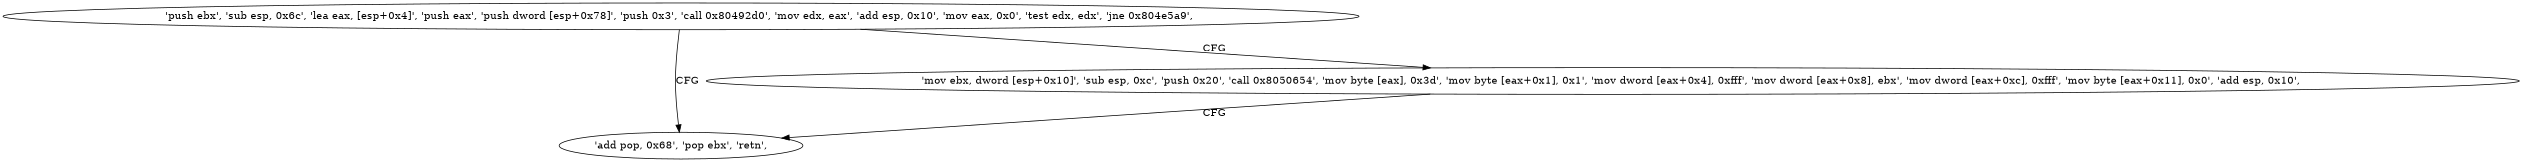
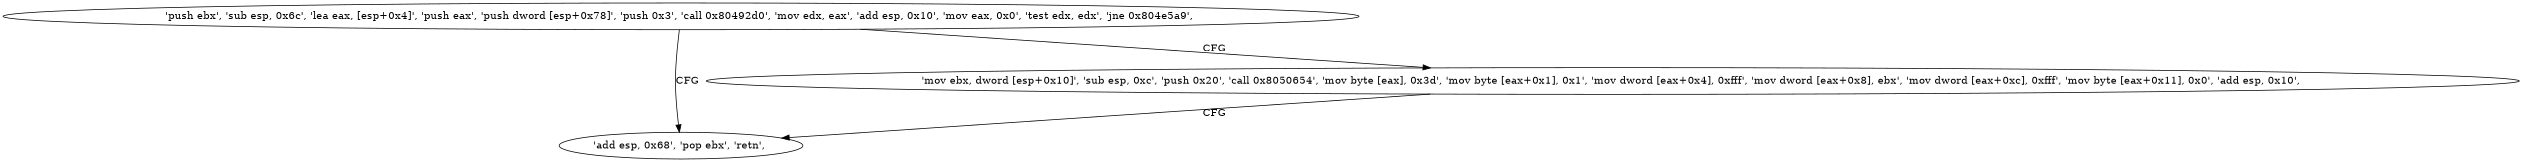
node "'add pop, 0x68', 'pop ebx', 'retn',": label "'add pop, 0x68', 'pop ebx', 'retn'," -> "'add esp, 0x68', 'pop ebx', 'retn',"
